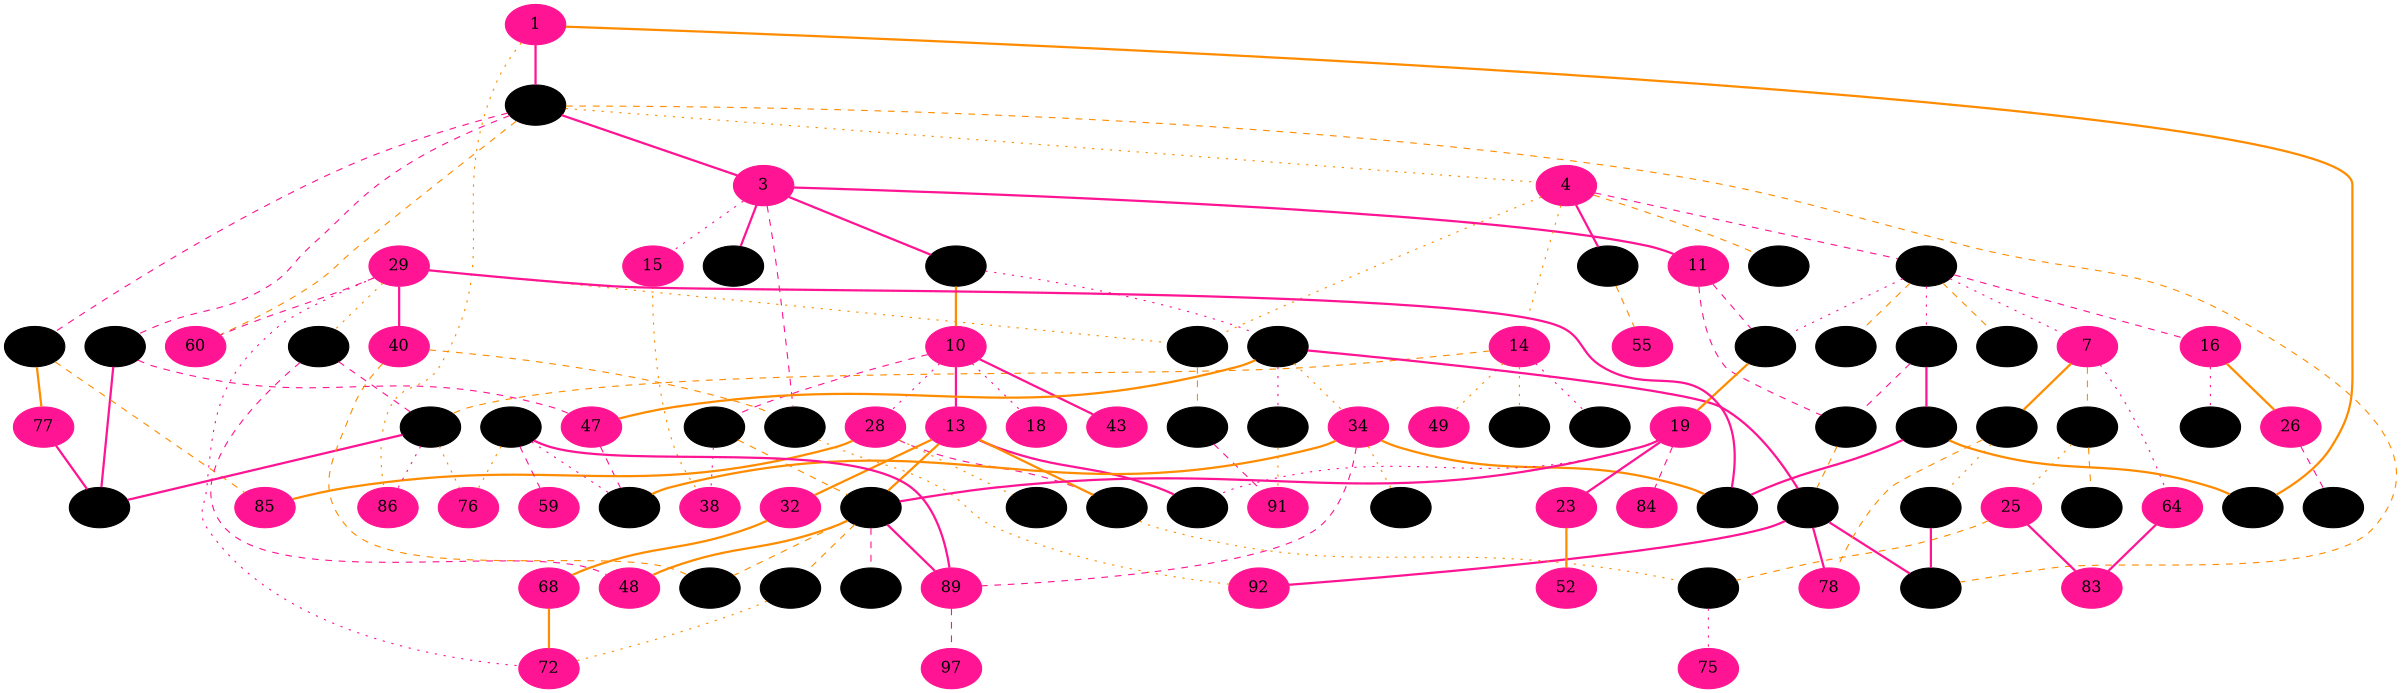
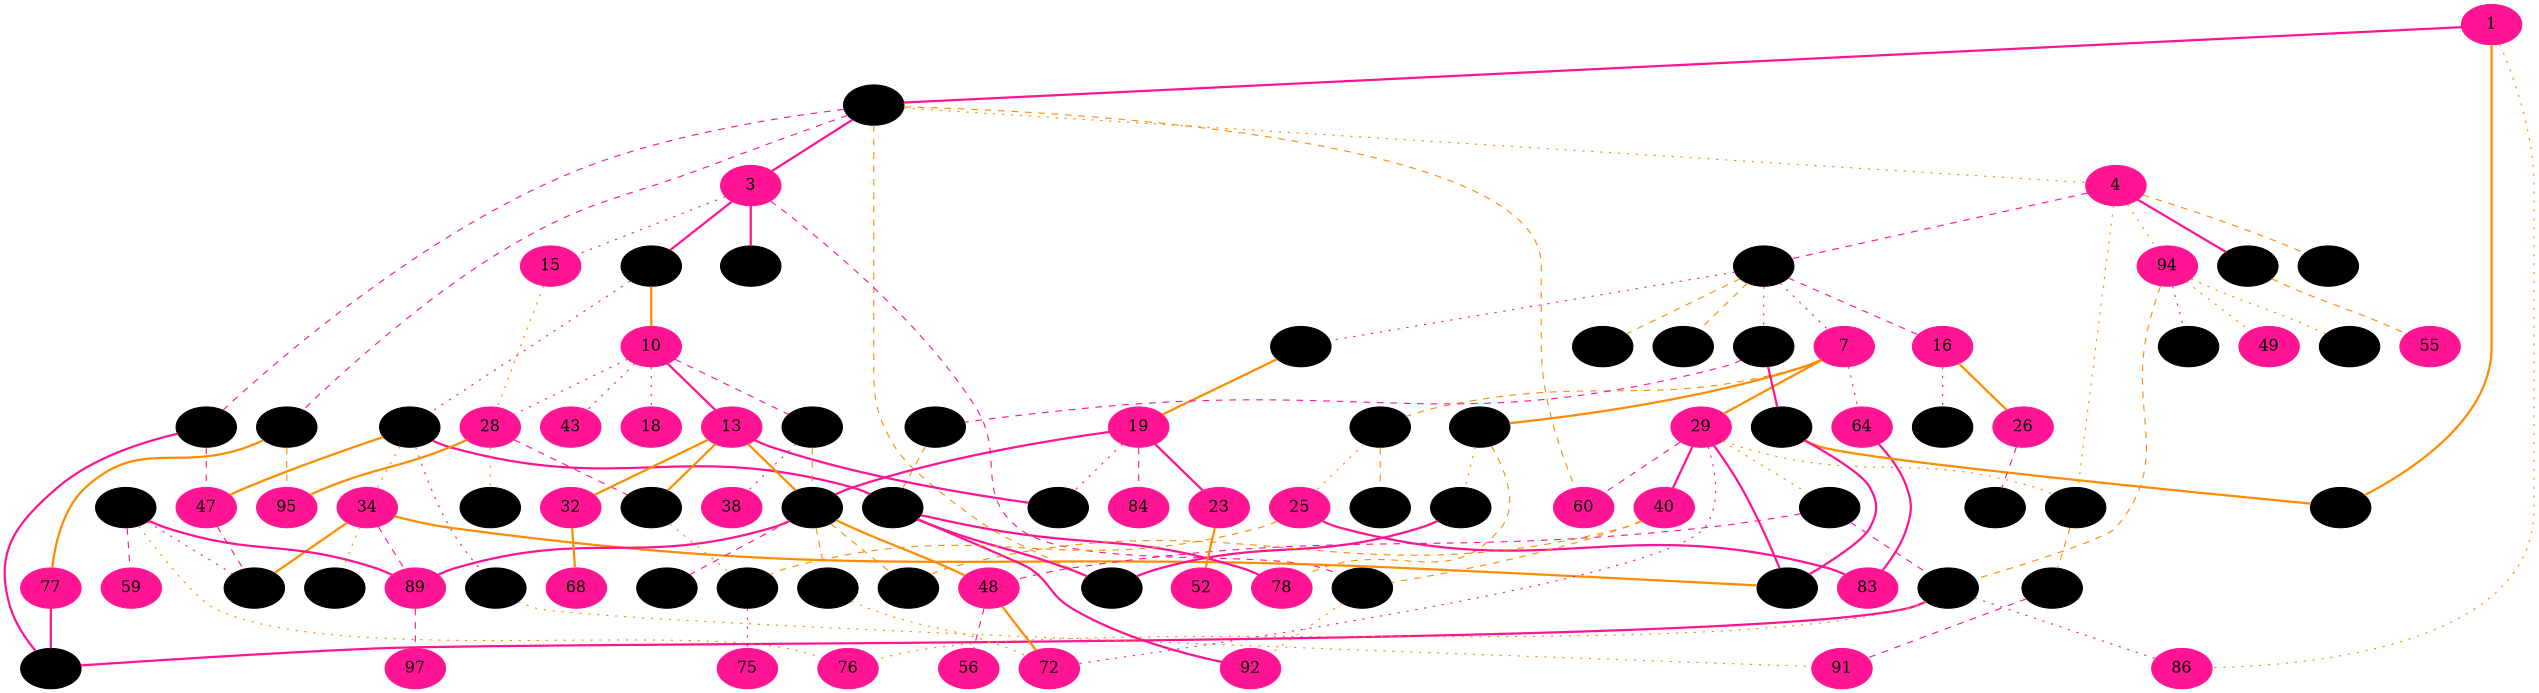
node "11": removed
node "14": label "14" -> "94"
edge "7" -- "29": added
edge "10" -- "43": style bold -> dotted
edge "15" -- "38": now "15" -- "28"
node "85": label "85" -> "95"
edge "68" -- "72": now "48" -- "72"
node "56": added
